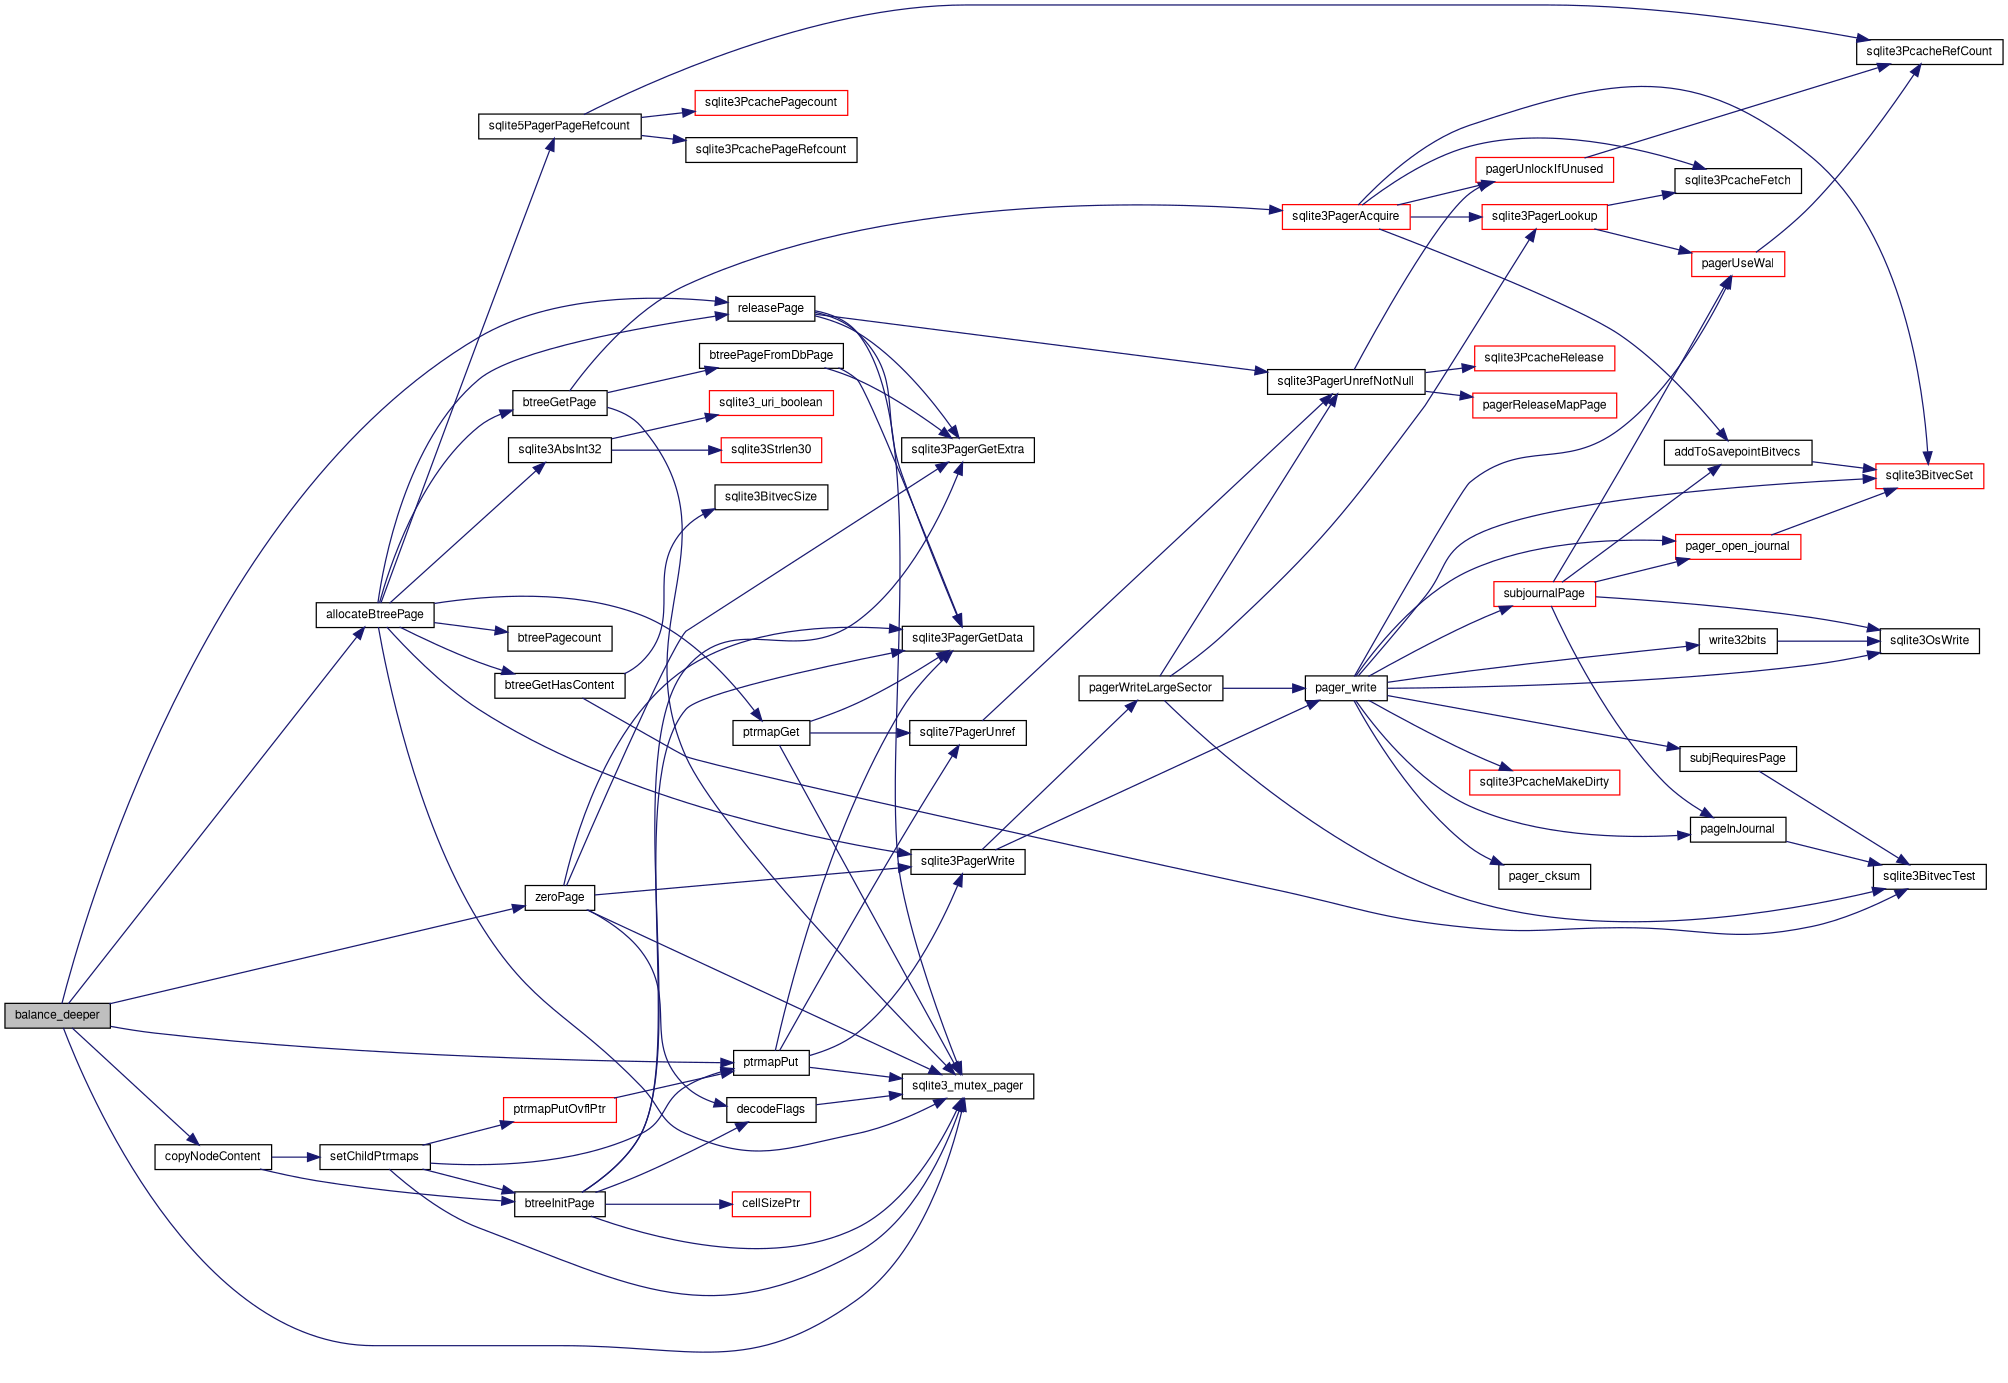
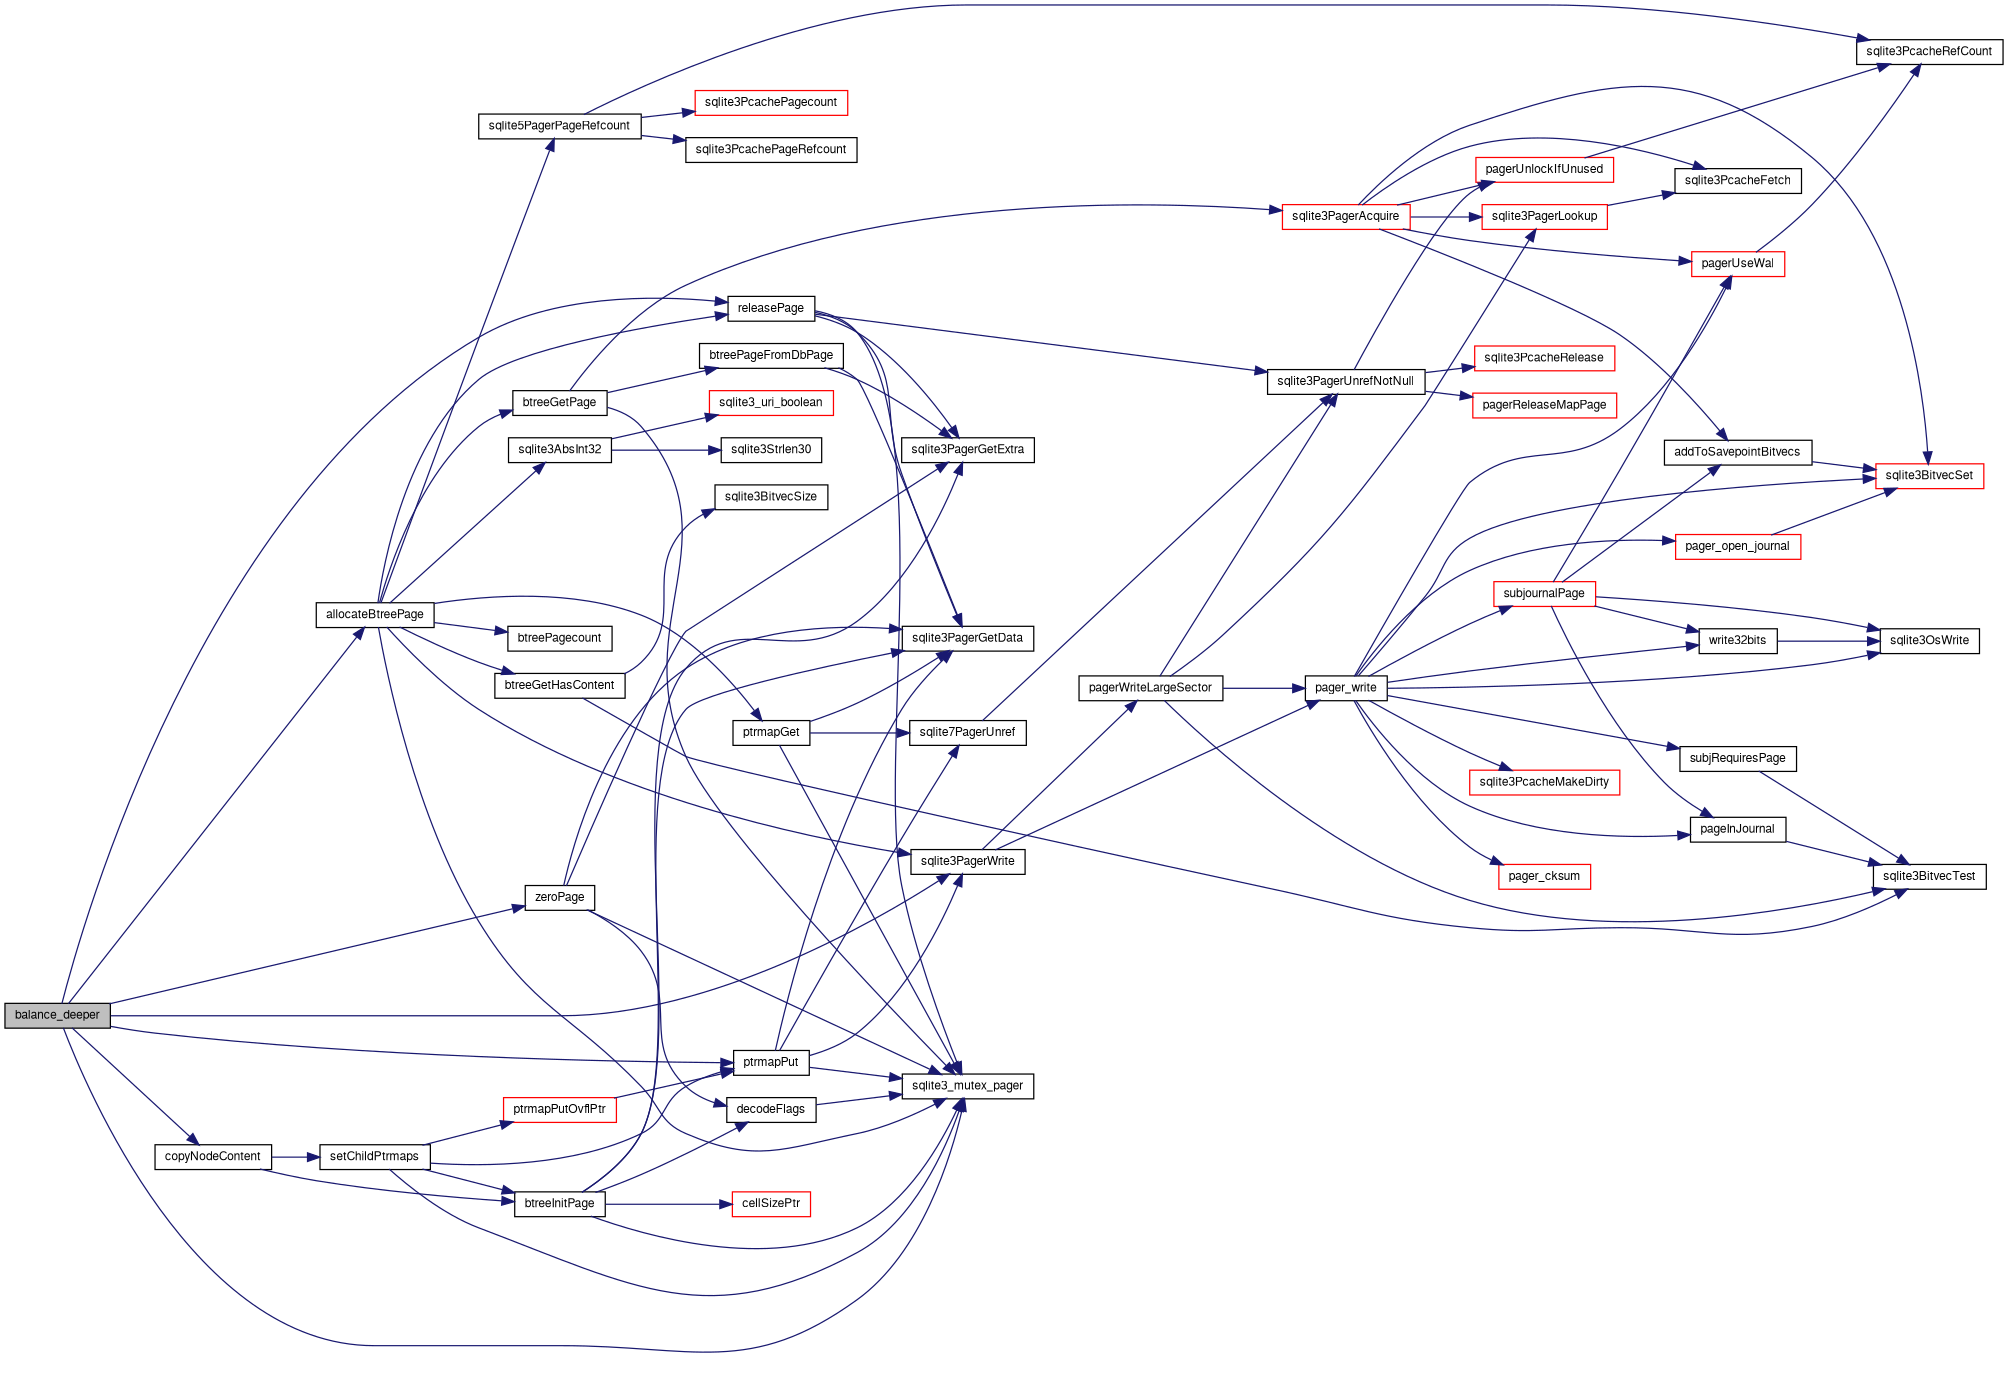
edge "sqlite3PagerLookup" -> "pagerUseWal": now "sqlite3PagerAcquire" -> "pagerUseWal"
node "sqlite3Strlen30": color red -> black
edge "subjournalPage" -> "pager_open_journal": now "subjournalPage" -> "write32bits"
node "pager_cksum": color black -> red
edge "zeroPage" -> "sqlite3PagerWrite": now "balance_deeper" -> "sqlite3PagerWrite"
